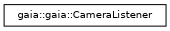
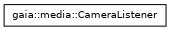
node "gaia::gaia::CameraListener": label "gaia::gaia::CameraListener" -> "gaia::media::CameraListener"
